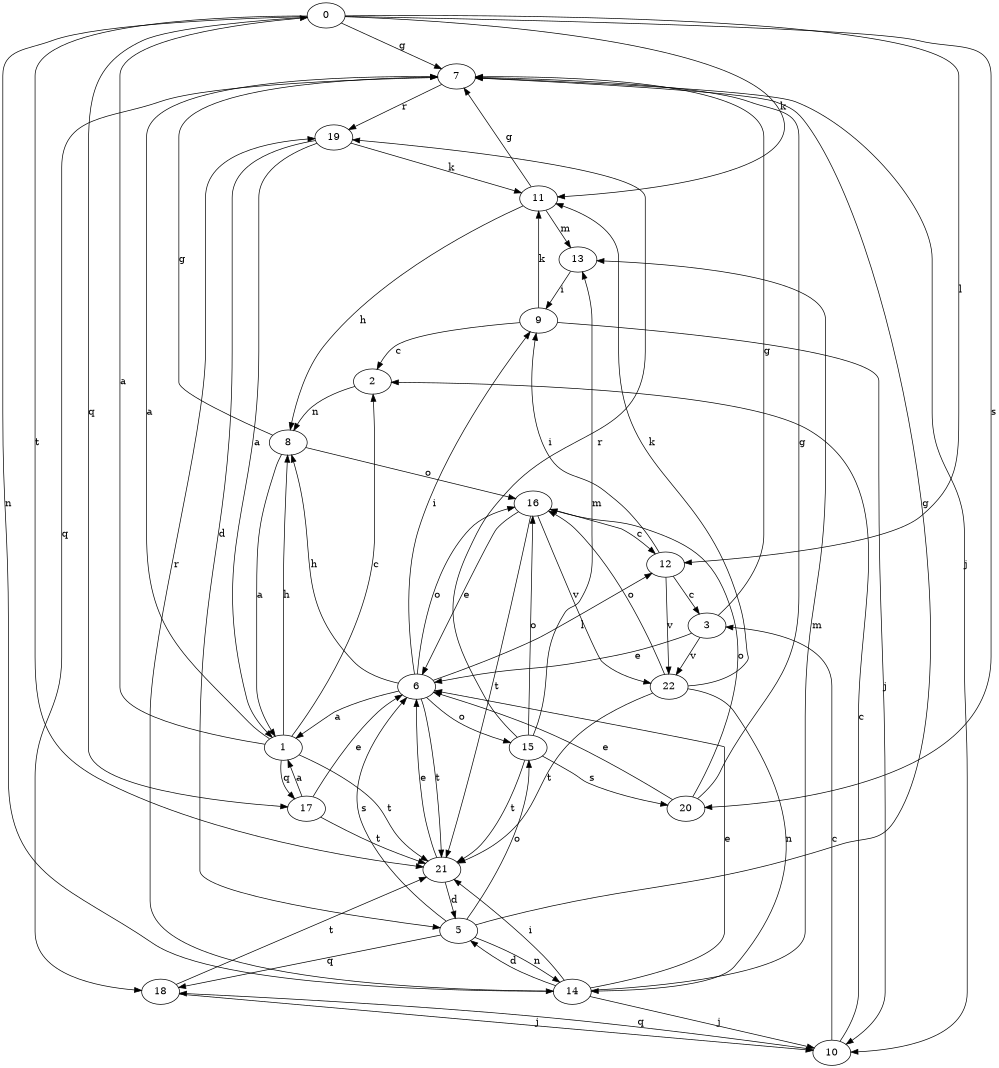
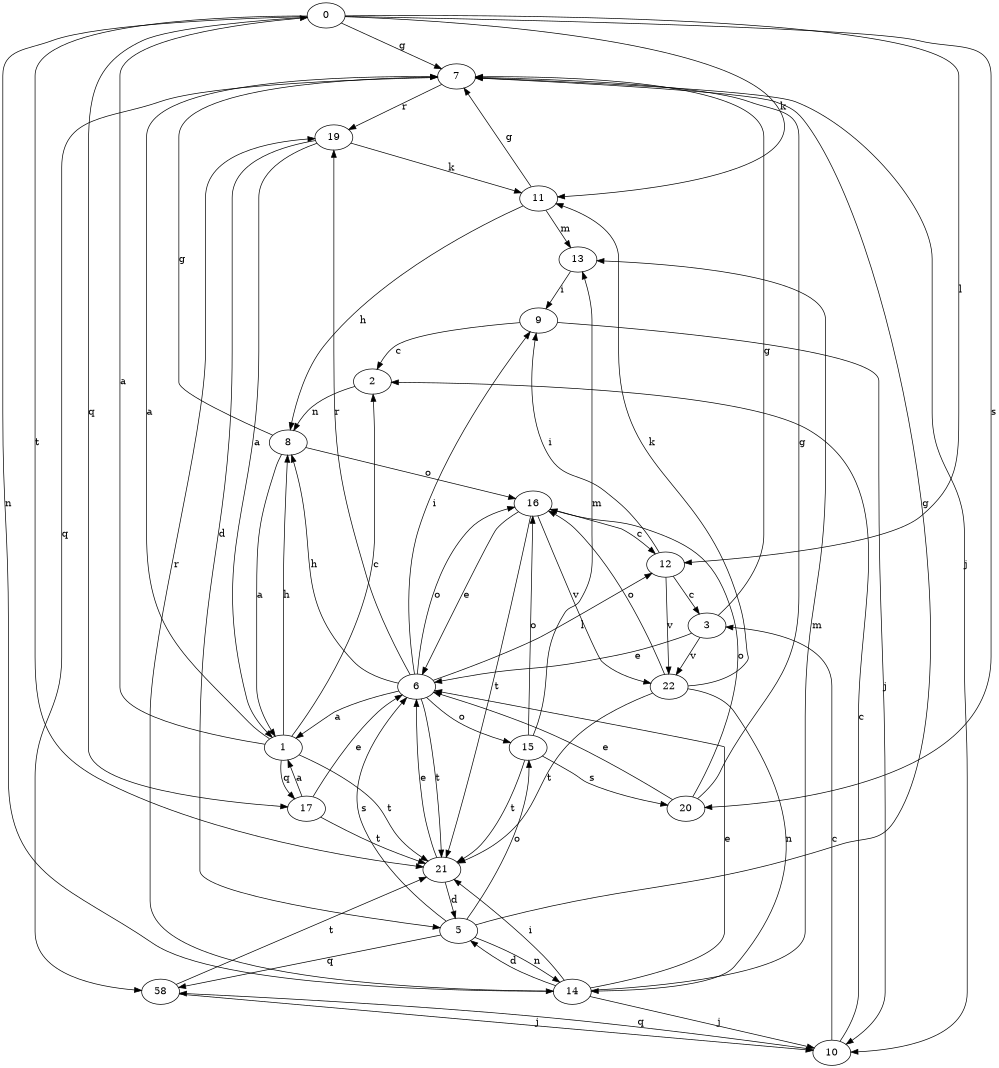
edge "9" -> "11": removed, label "k"
edge "15" -> "19": now "6" -> "19"
node "18": label "18" -> "58"
